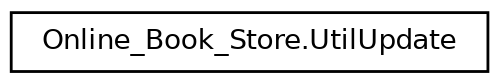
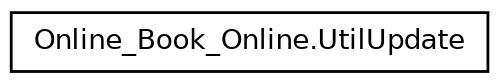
node "Online_Book_Store.UtilUpdate": label "Online_Book_Store.UtilUpdate" -> "Online_Book_Online.UtilUpdate"
